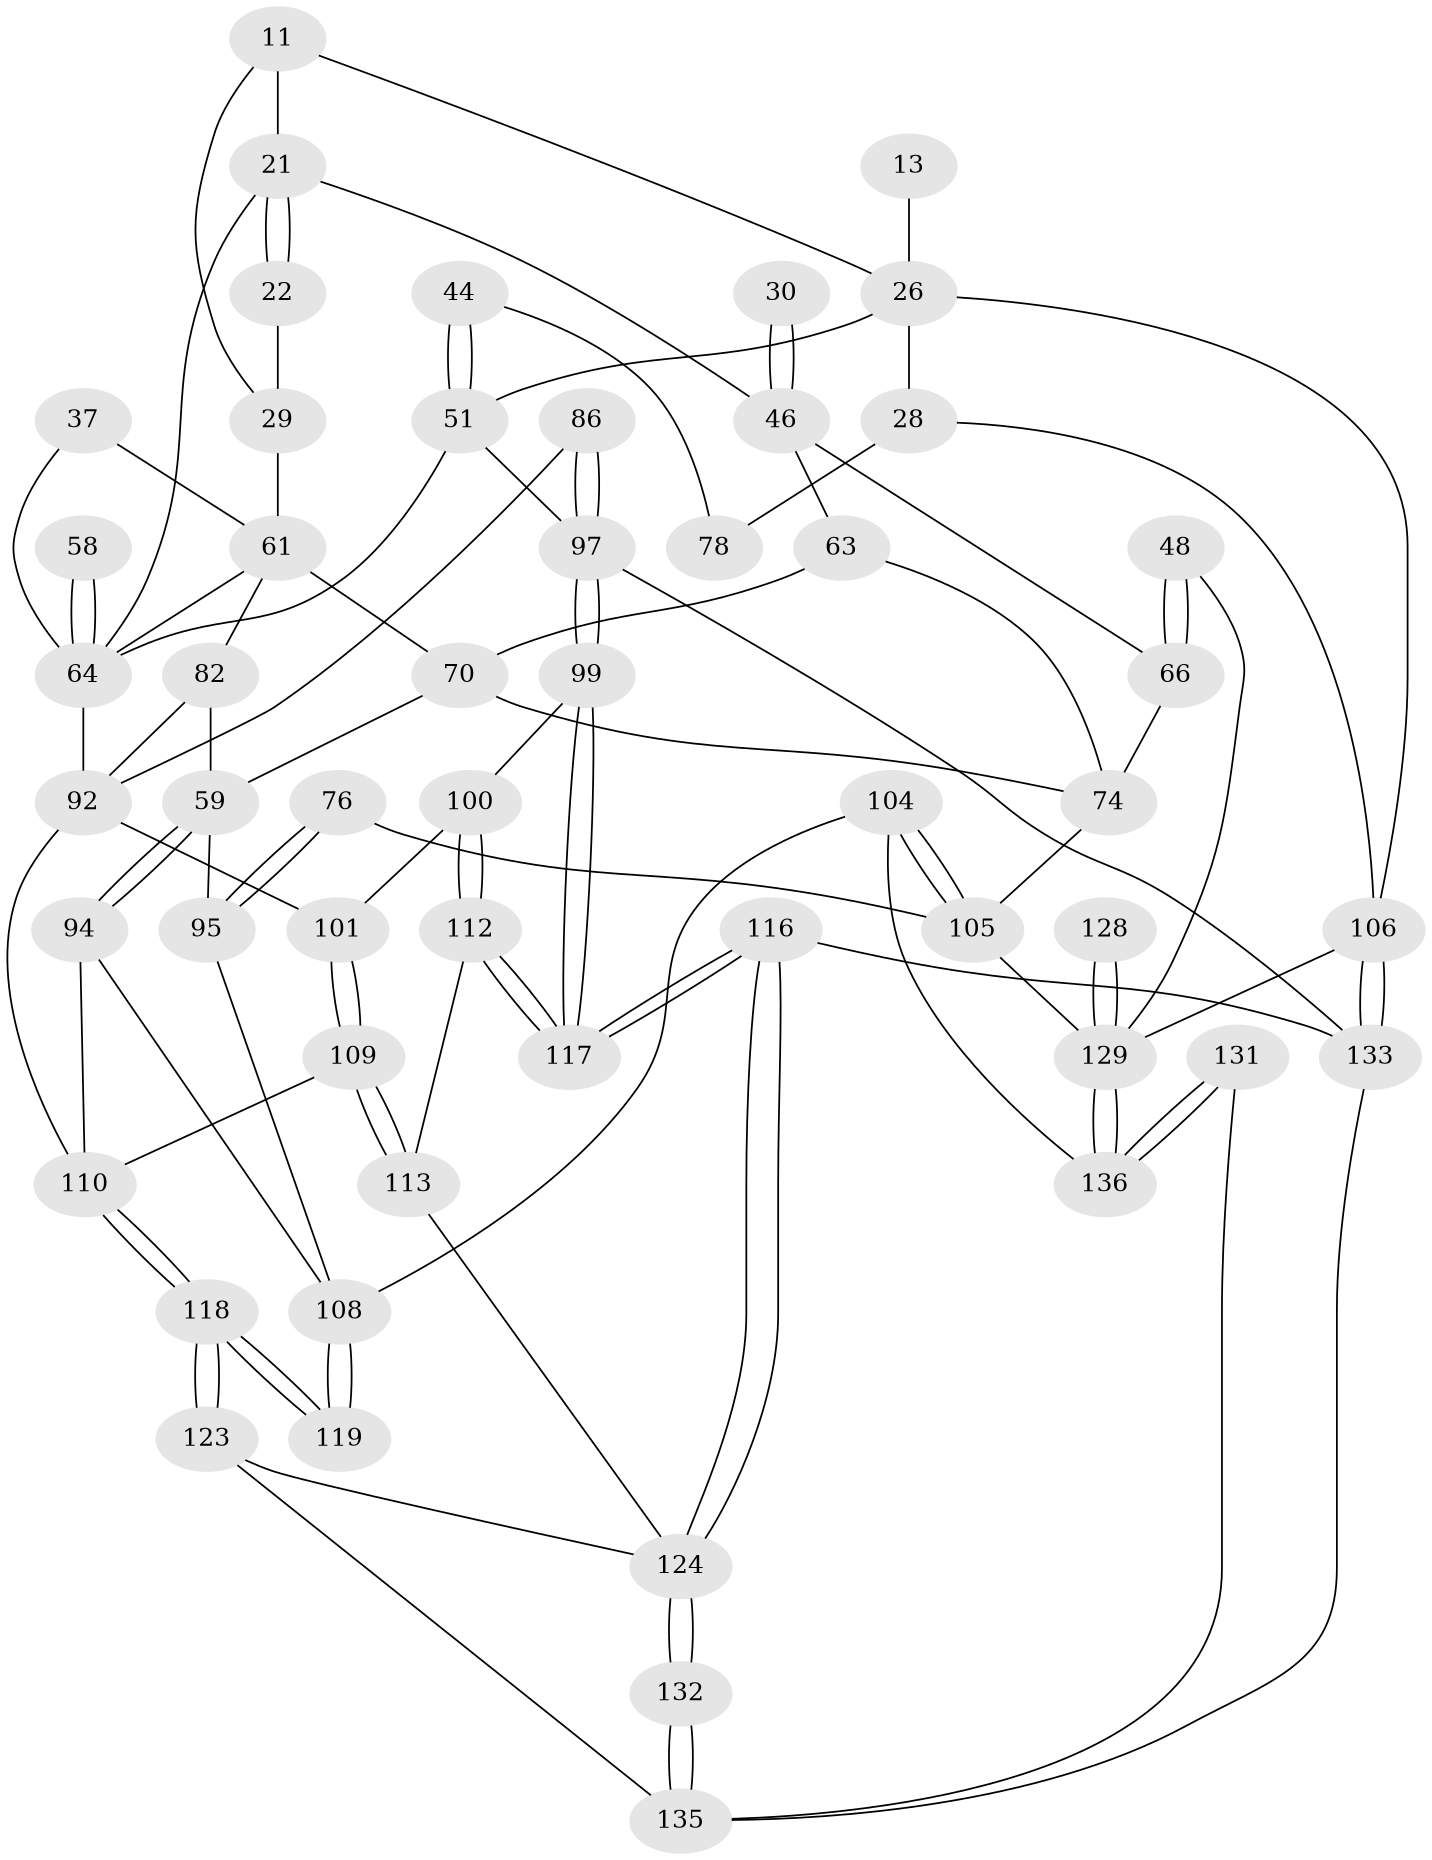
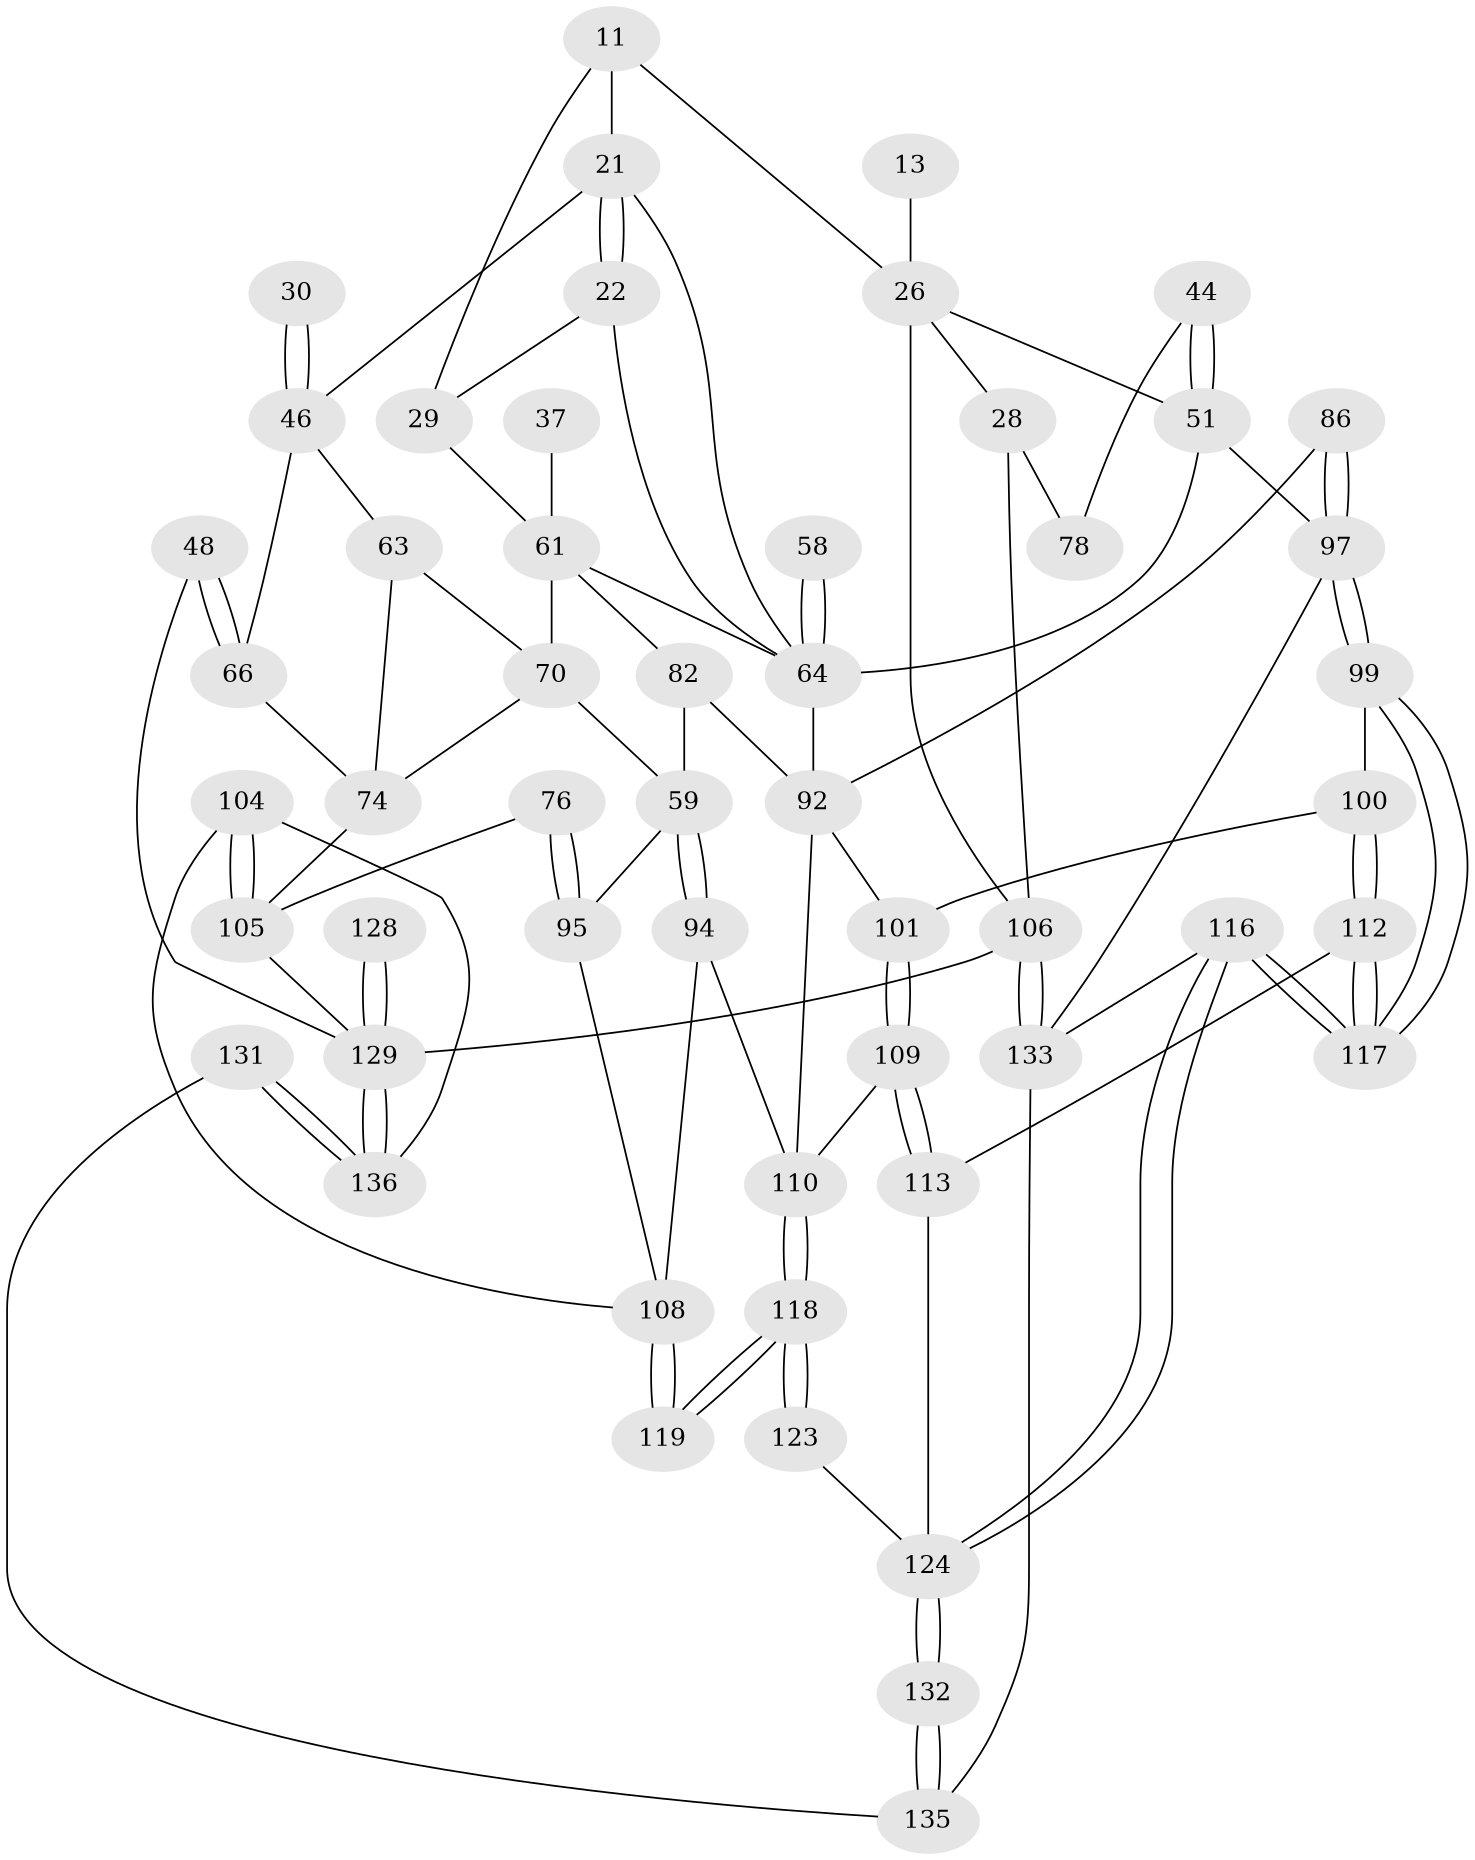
edge "37" -- "64": now "22" -- "64"
edge "123" -- "135": removed
